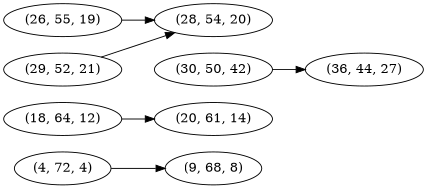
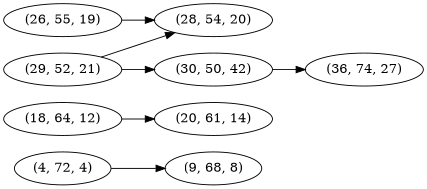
edge "(29, 52, 21)" -> "(30, 50, 42)": added
node "(36, 44, 27)": label "(36, 44, 27)" -> "(36, 74, 27)"
